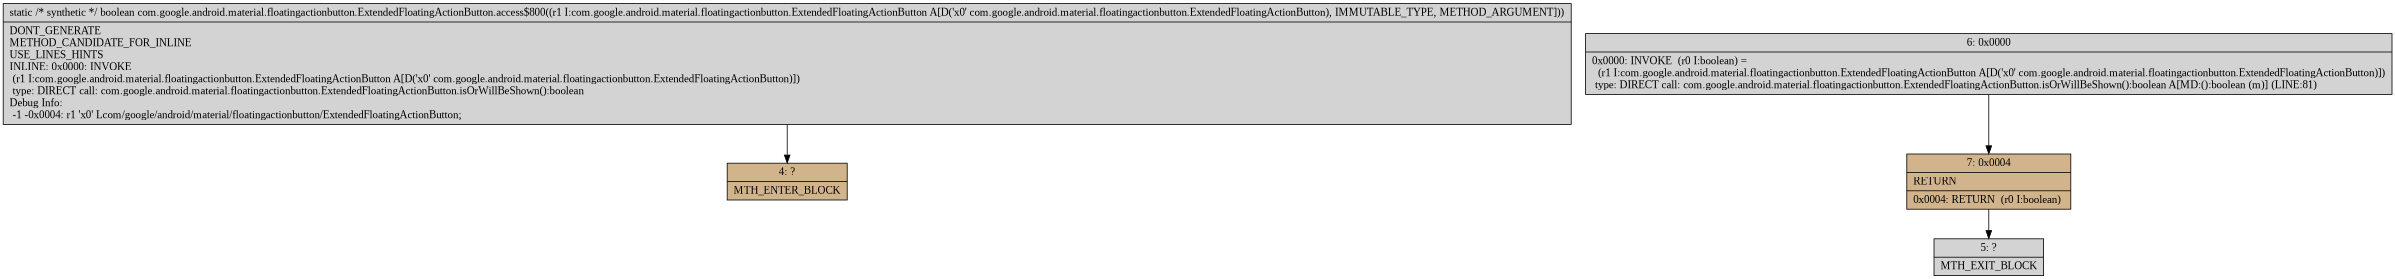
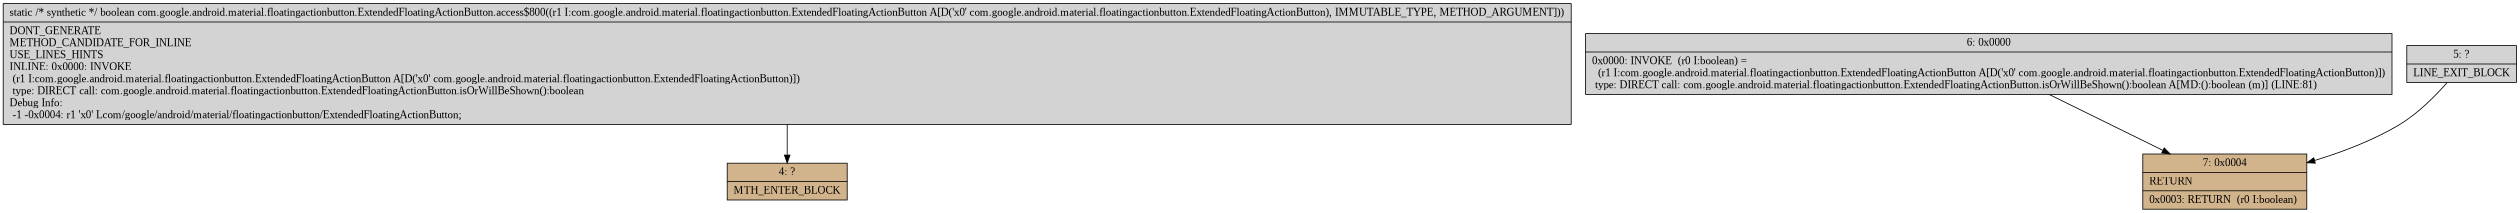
node "7: 0x0004": text "0x0004: RETURN  (r0 I:boolean)" -> "0x0003: RETURN  (r0 I:boolean)"
edge "7: 0x0004" -> "5: ?": reversed
node "5: ?": text "MTH_EXIT_BLOCK" -> "LINE_EXIT_BLOCK"
